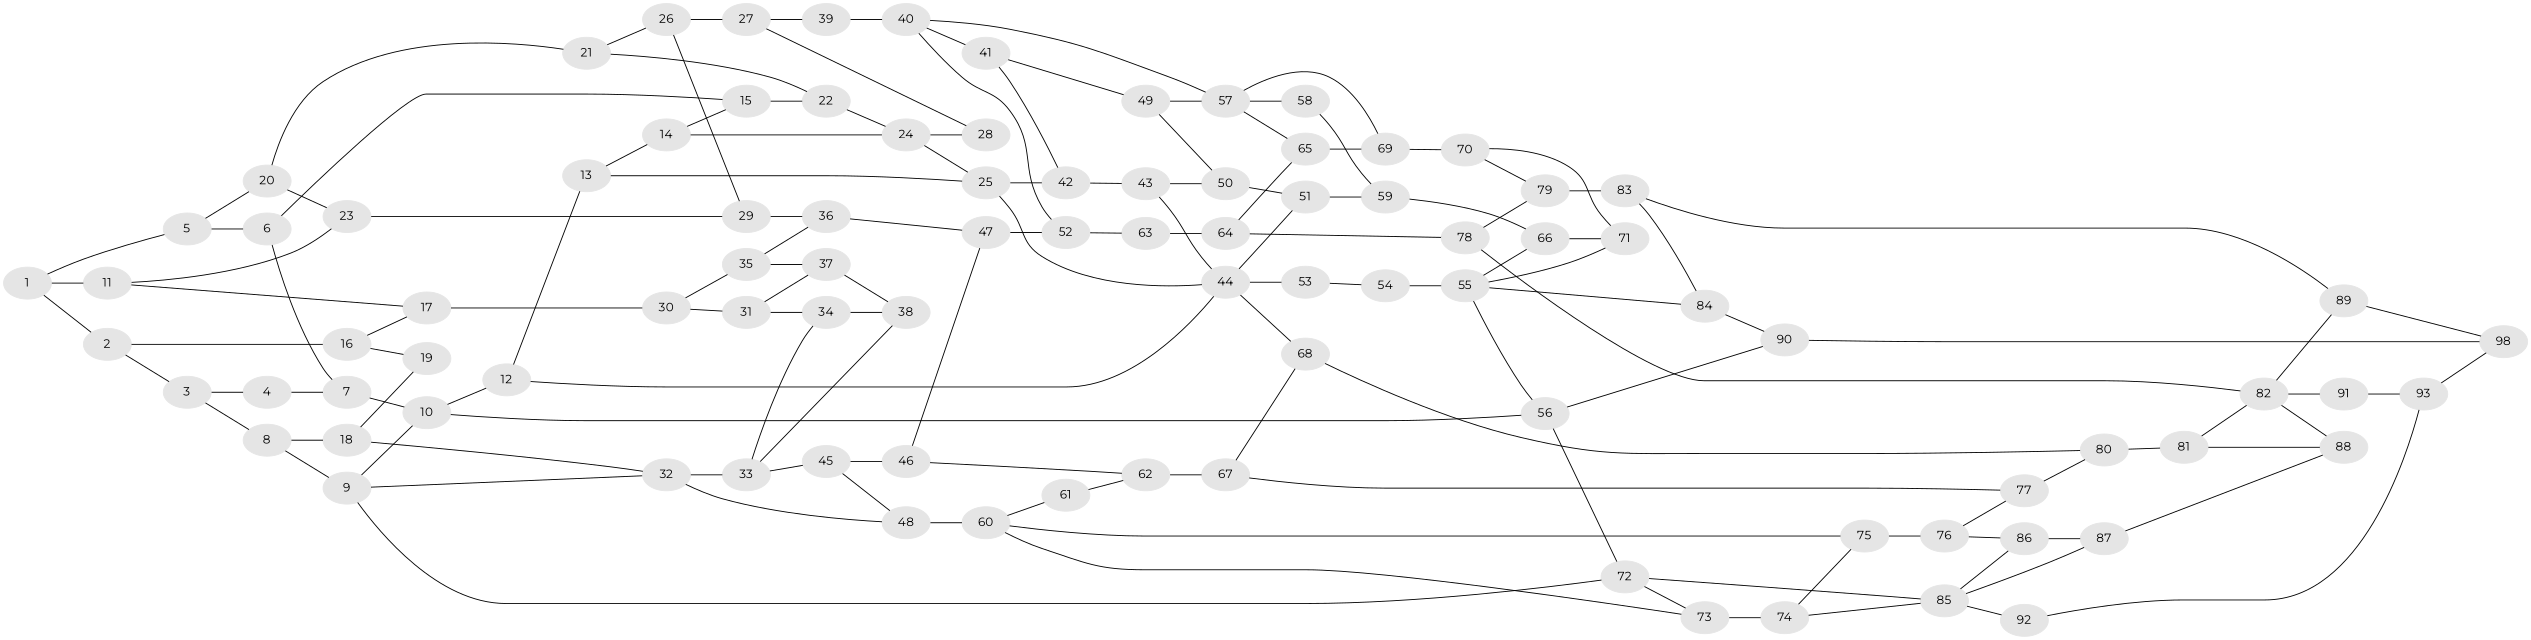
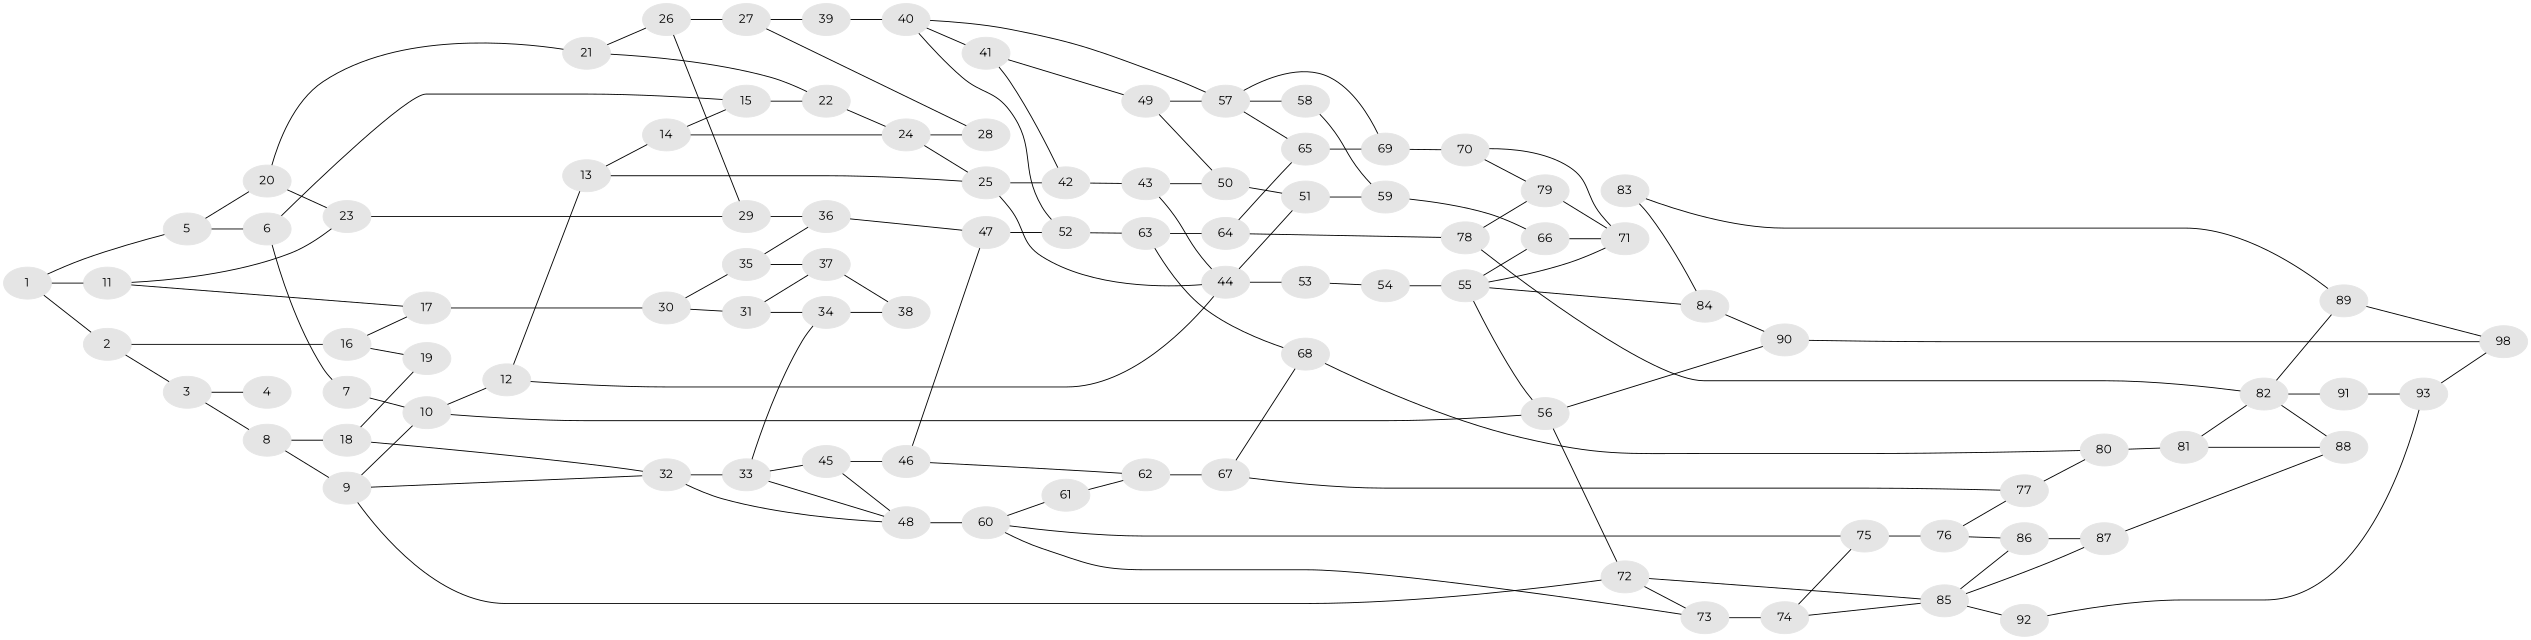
edge "79" -- "83": now "79" -- "71"
edge "44" -- "68": now "63" -- "68"
edge "4" -- "7": removed
edge "38" -- "33": now "48" -- "33"
